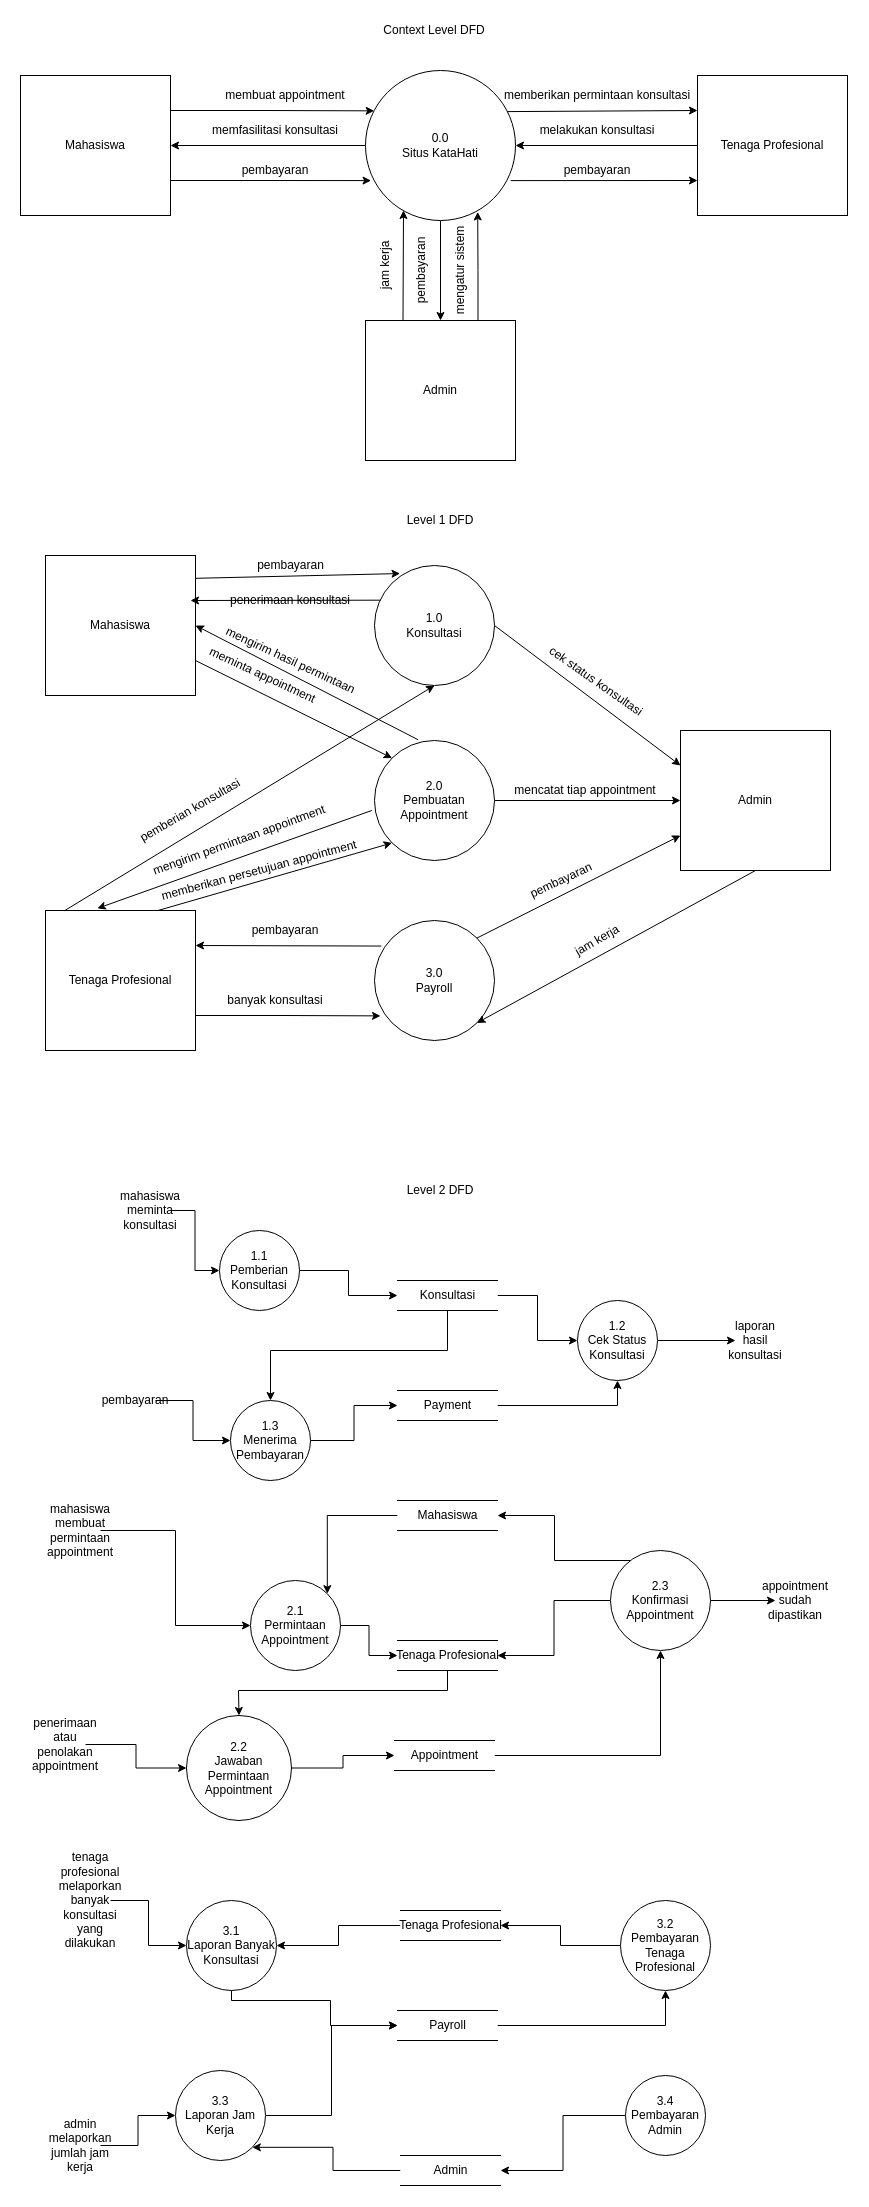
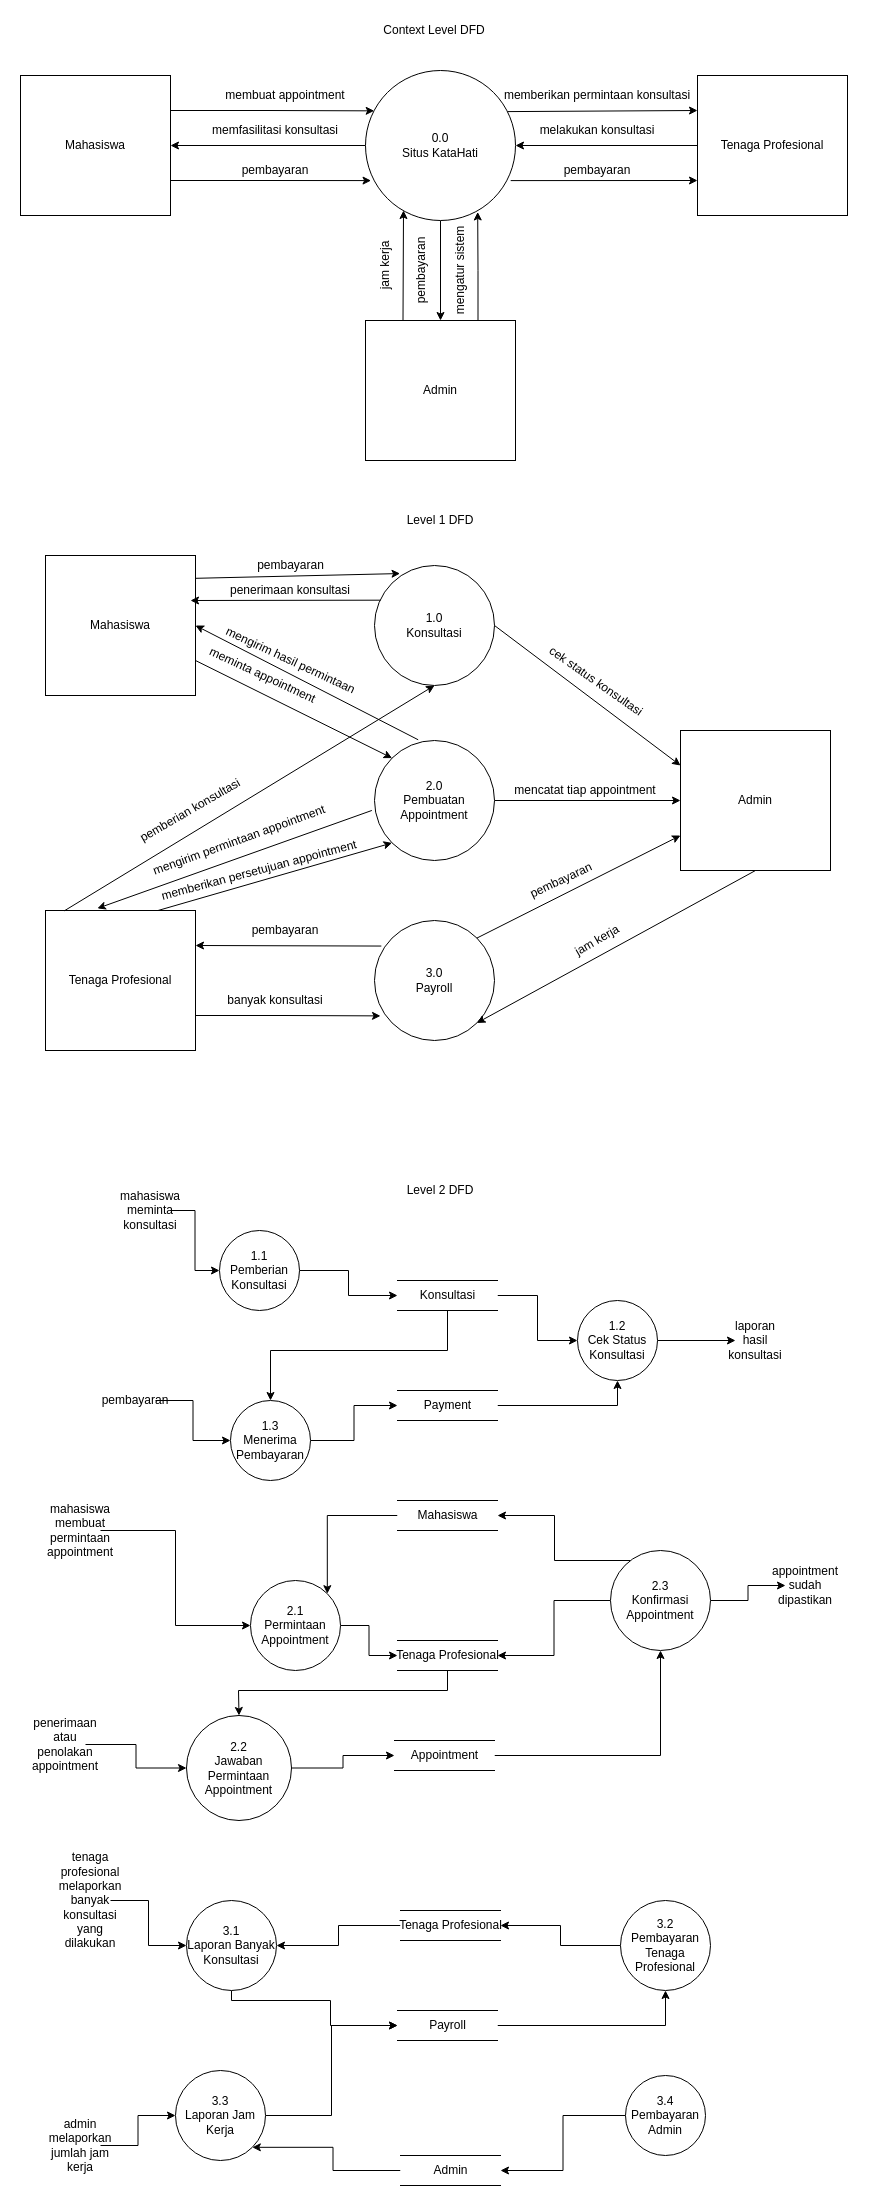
node "penerimaan konsultasi": moved (291, 601) -> (291, 591)
node "appointment sudah dipastikan": moved (796, 1601) -> (806, 1586)
